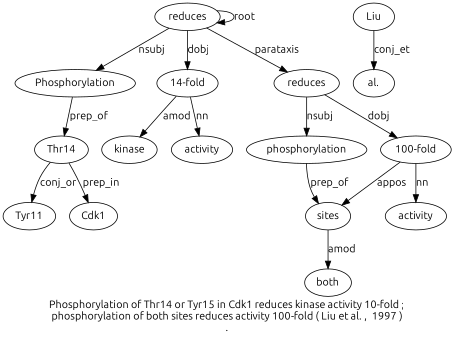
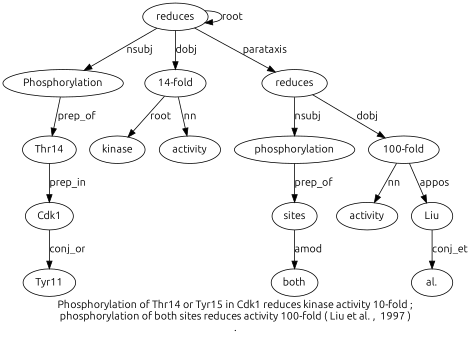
edge "14-fold" -> "kinase": label "amod" -> "root"
edge "Thr14" -> "Tyr11": now "Cdk1" -> "Tyr11"
edge "100-fold" -> "sites": now "100-fold" -> "Liu"
